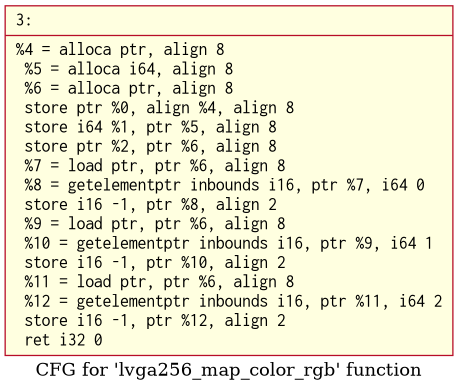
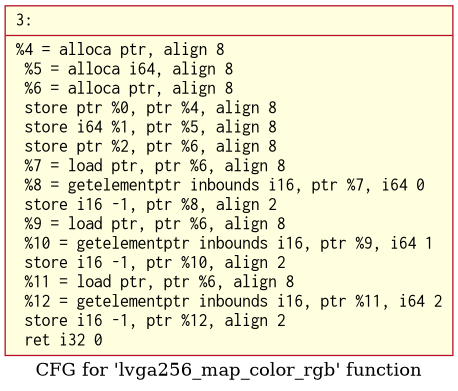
node "3:": text "store ptr %0, align %4, align 8" -> "store ptr %0, ptr %4, align 8"
